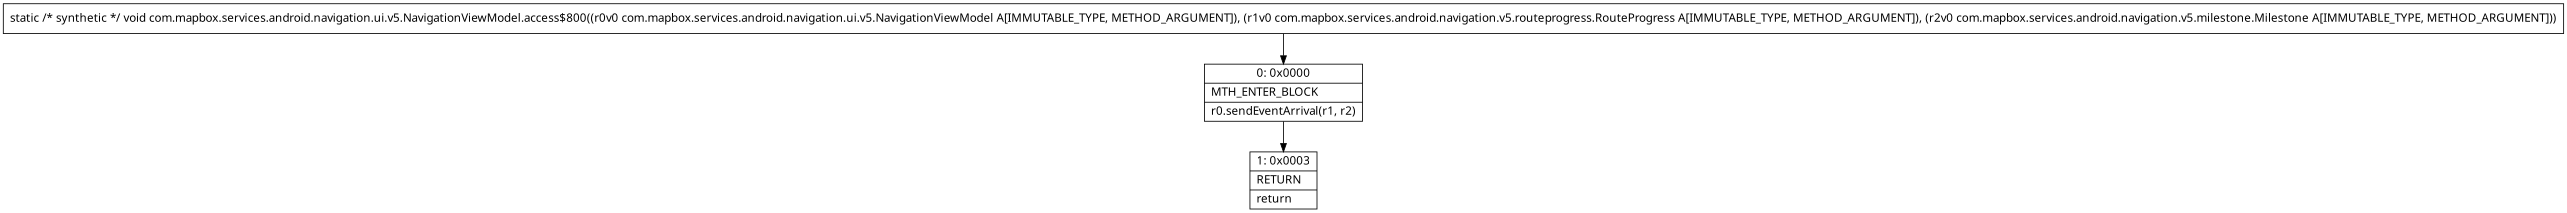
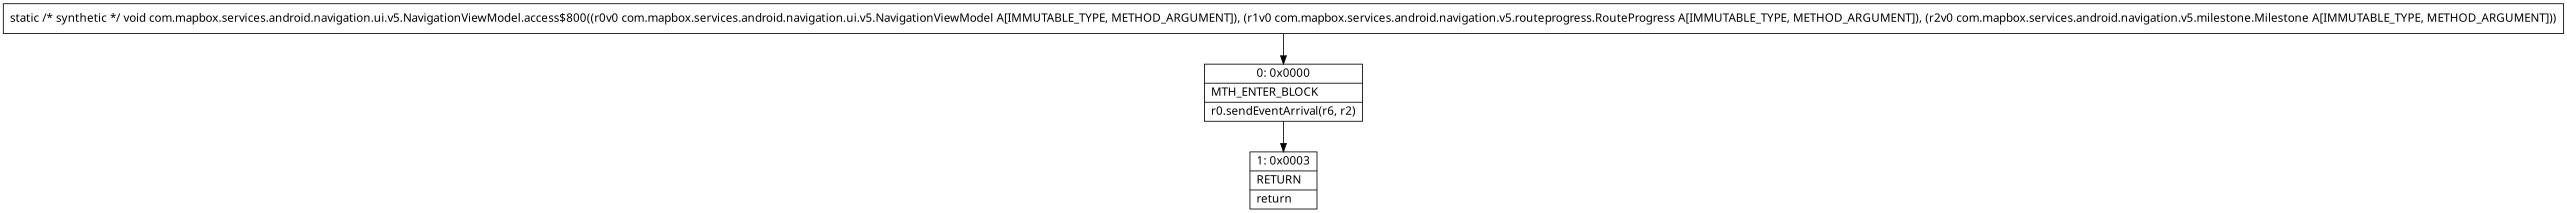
node "0: 0x0000": text "r0.sendEventArrival(r1, r2)" -> "r0.sendEventArrival(r6, r2)"
